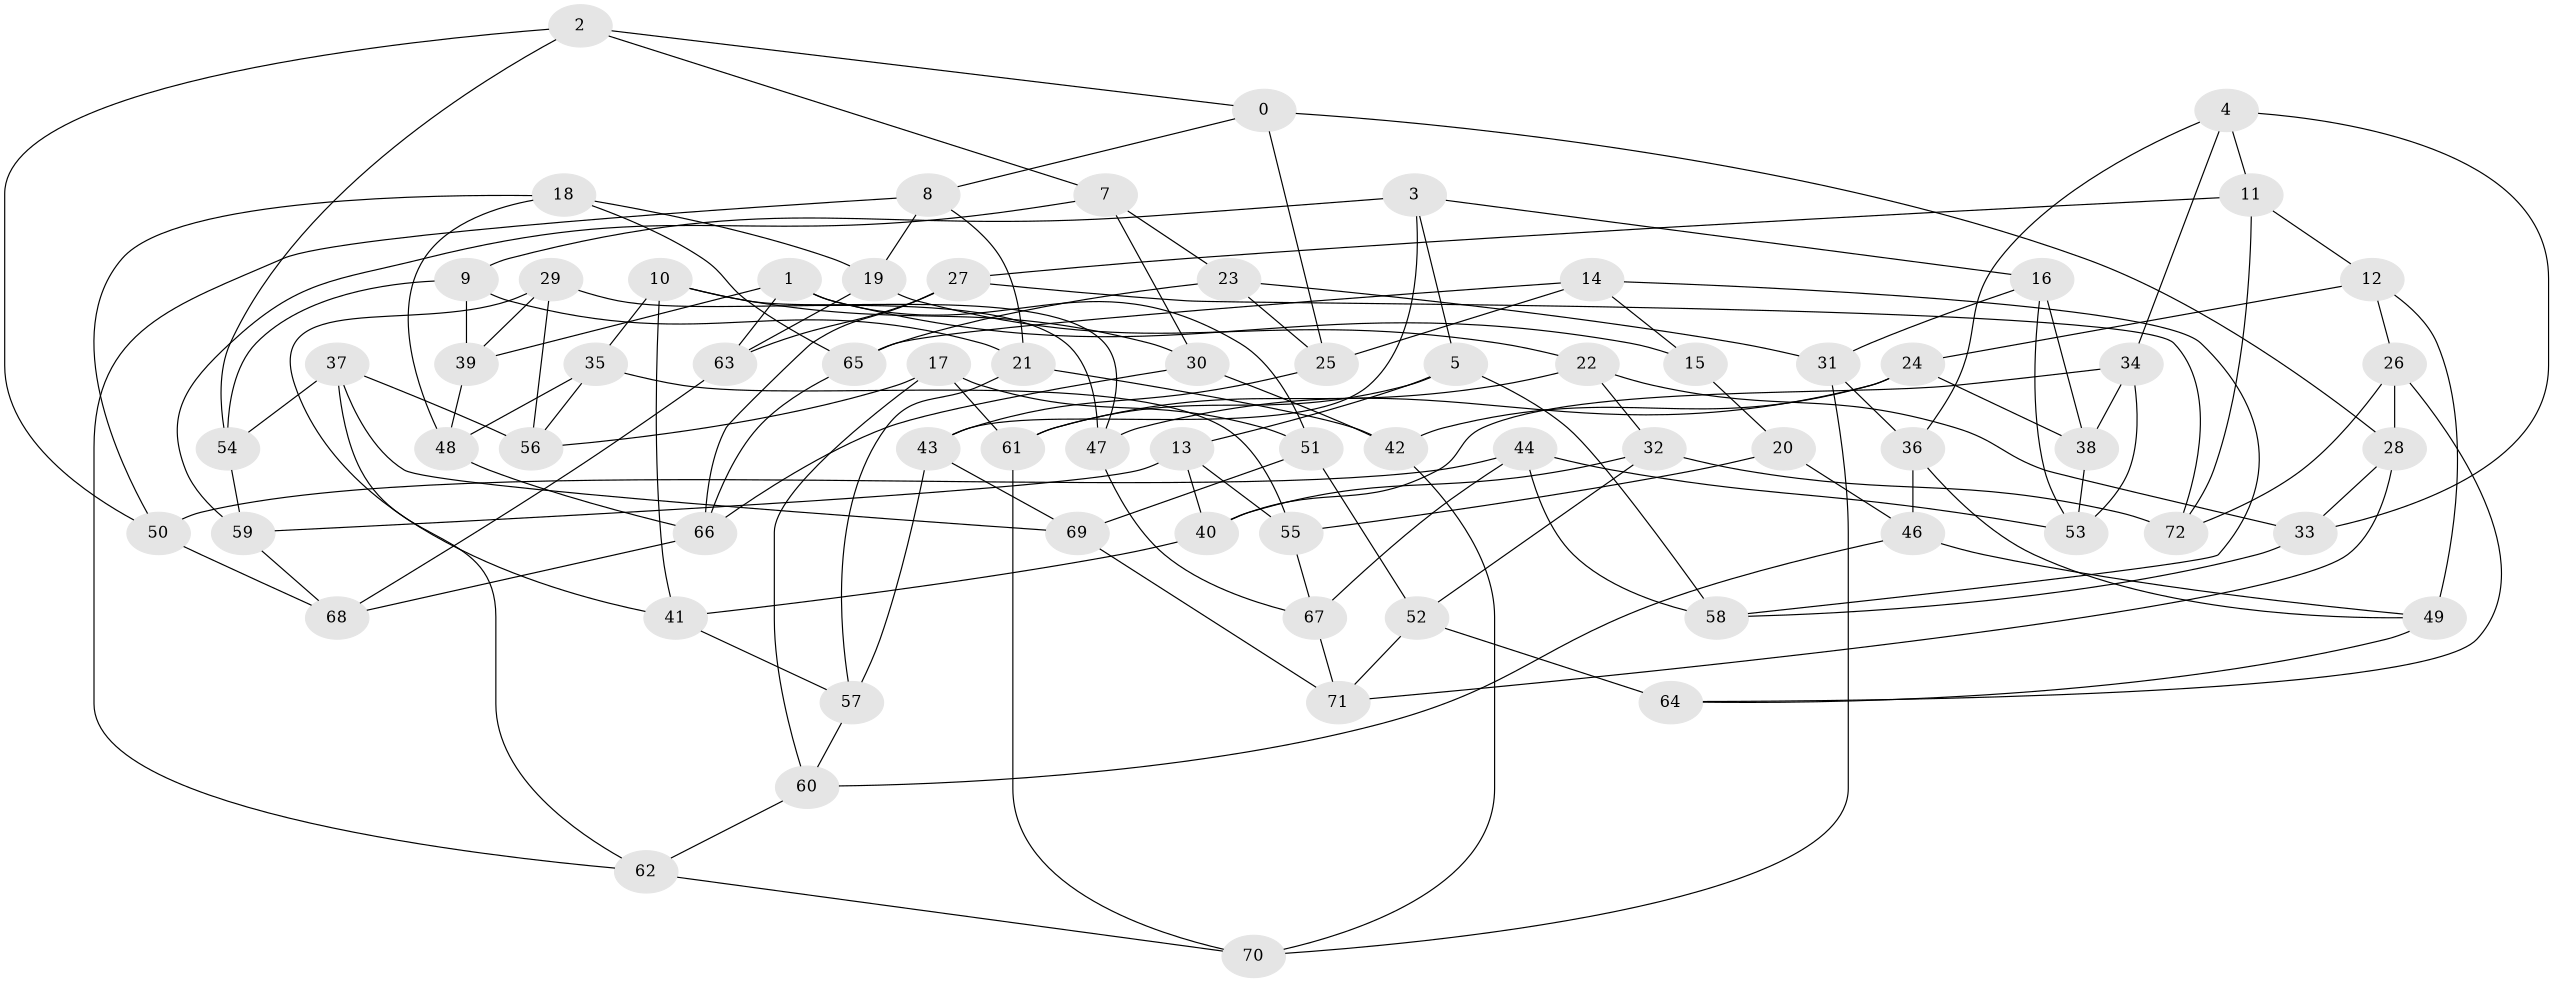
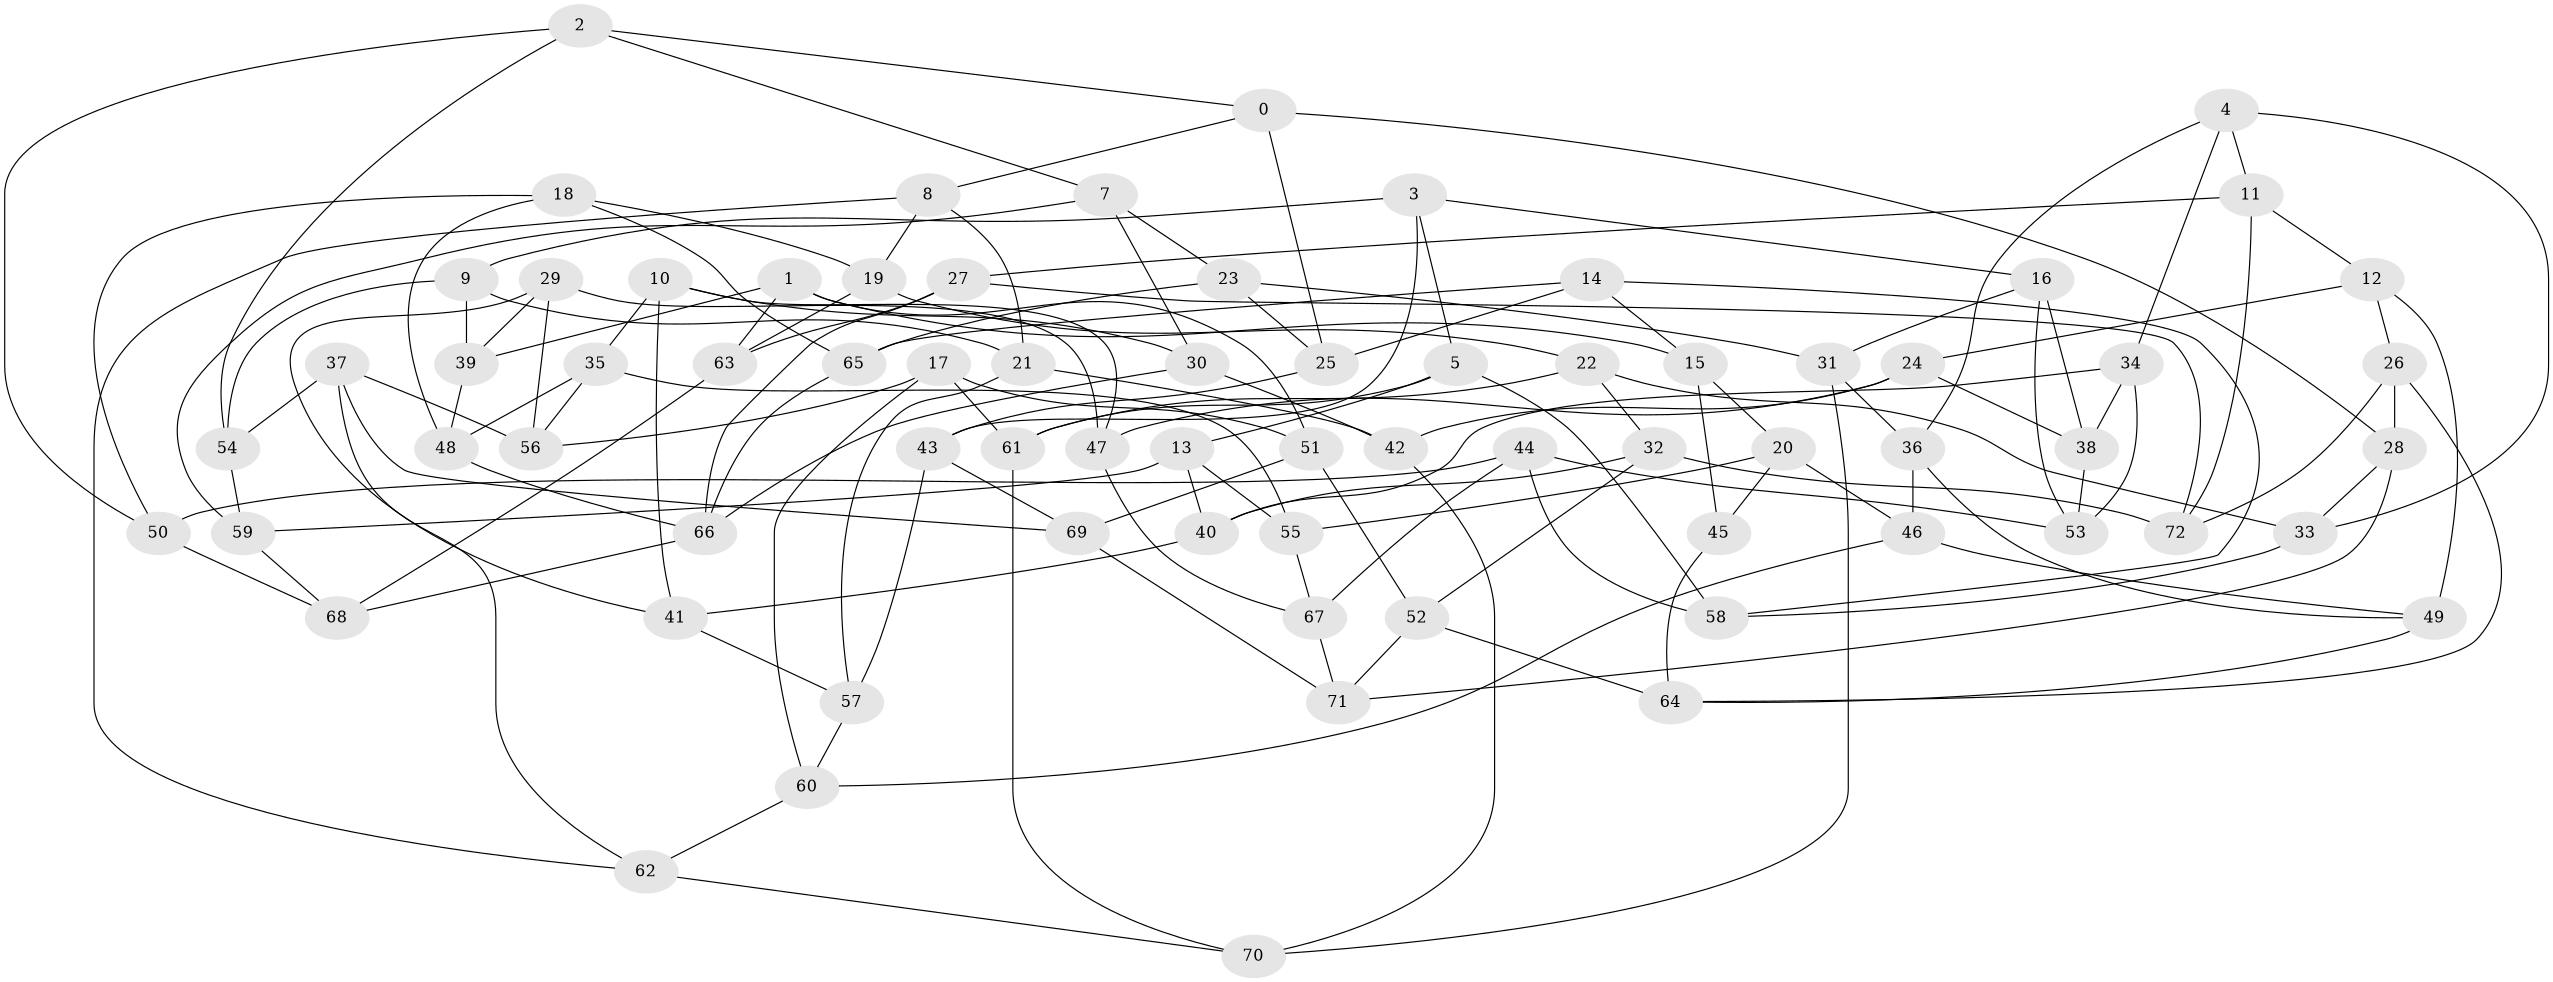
node "45": added
